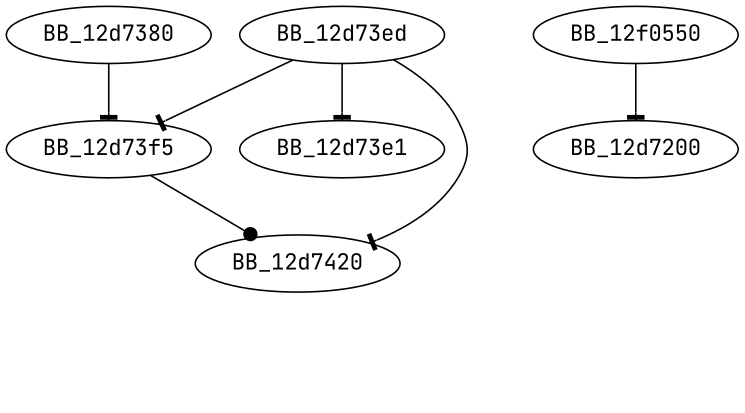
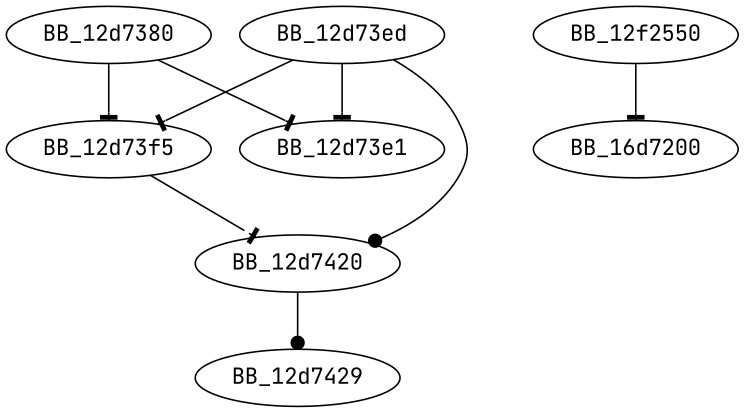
node "BB_12f0550": label "BB_12f0550" -> "BB_12f2550"
edge "BB_12d7380" -> "BB_12d73e1": added
node "BB_12d7200": label "BB_12d7200" -> "BB_16d7200"
edge "BB_12d73ed" -> "BB_12d7420": arrowhead tee -> dot
edge "BB_12d73f5" -> "BB_12d7420": arrowhead dot -> tee
node "BB_12d7429": added
